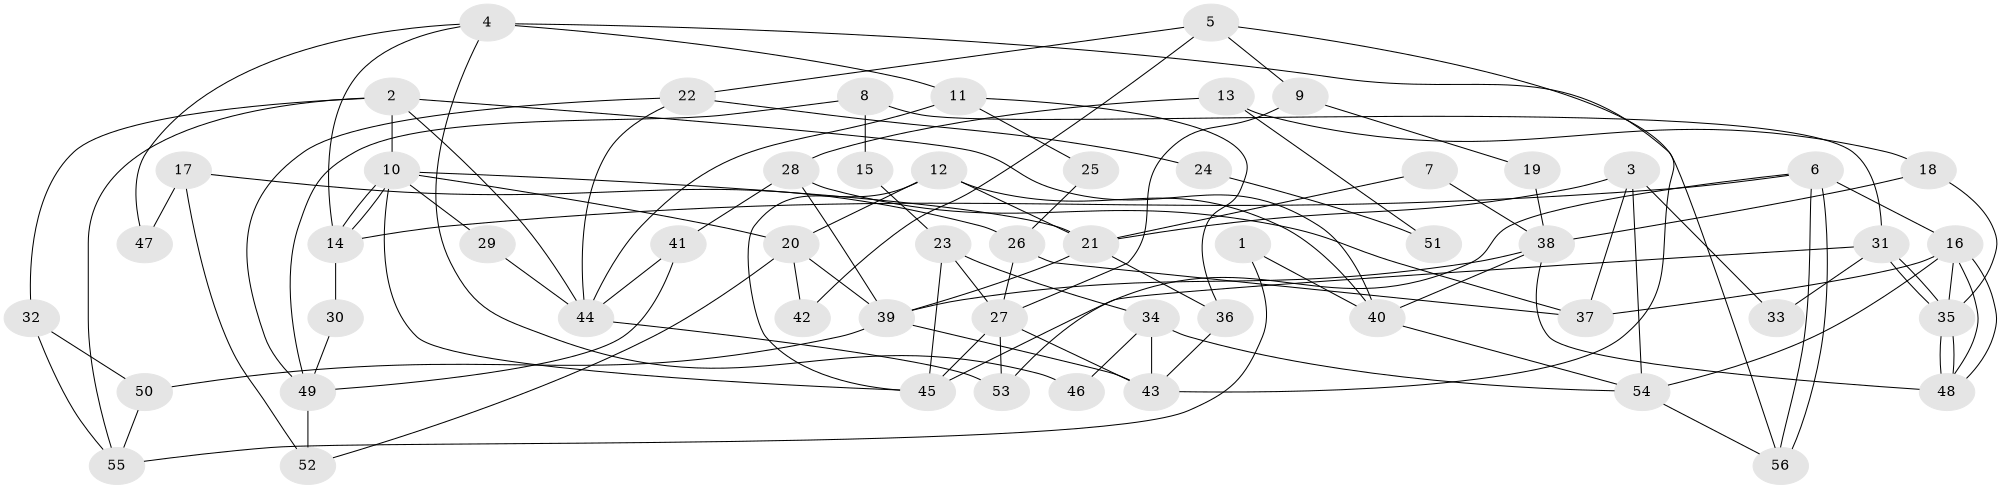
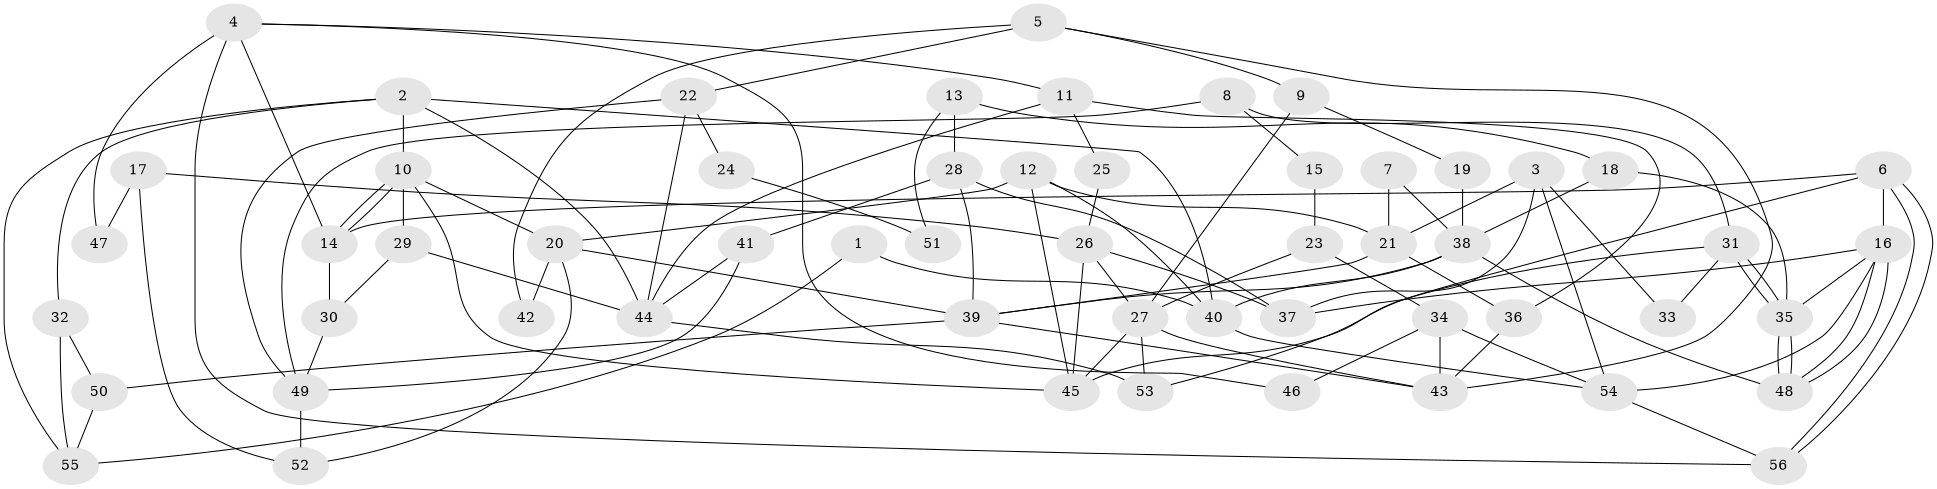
edge "10" -- "21": removed
edge "29" -- "30": added
edge "23" -- "45": now "26" -- "45"
